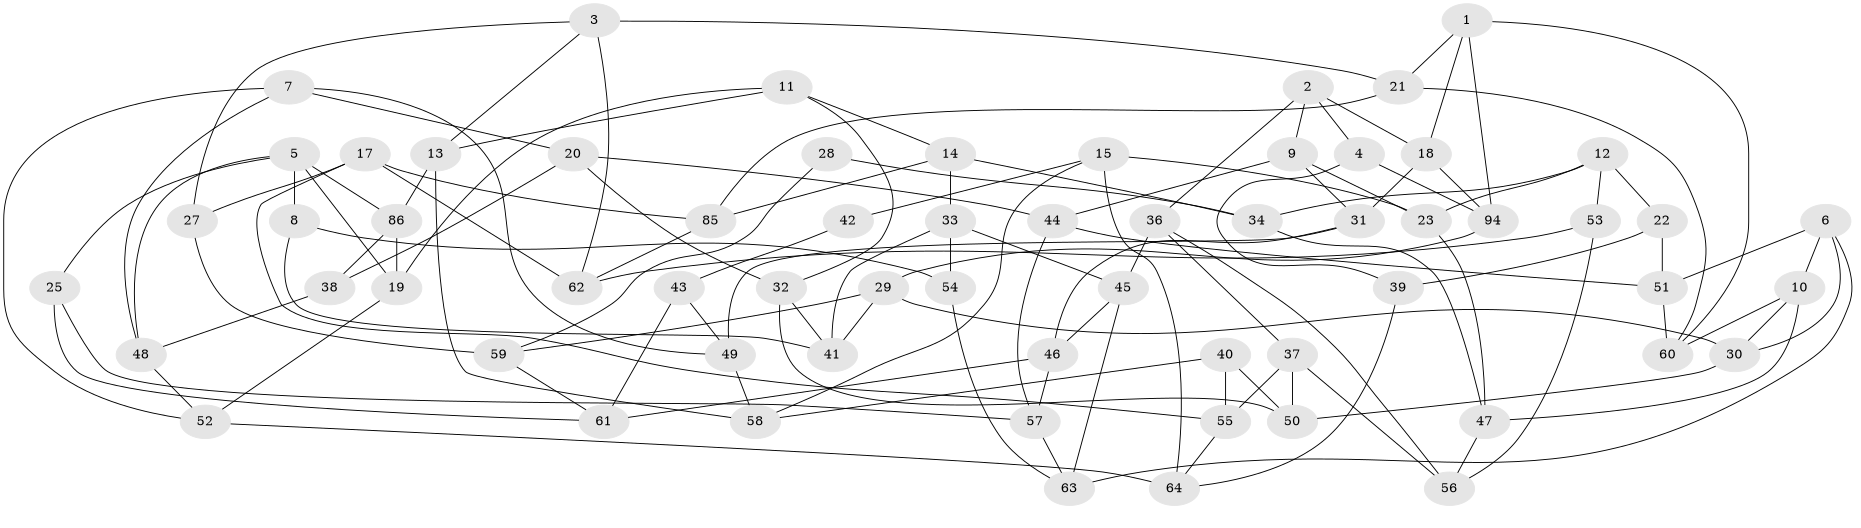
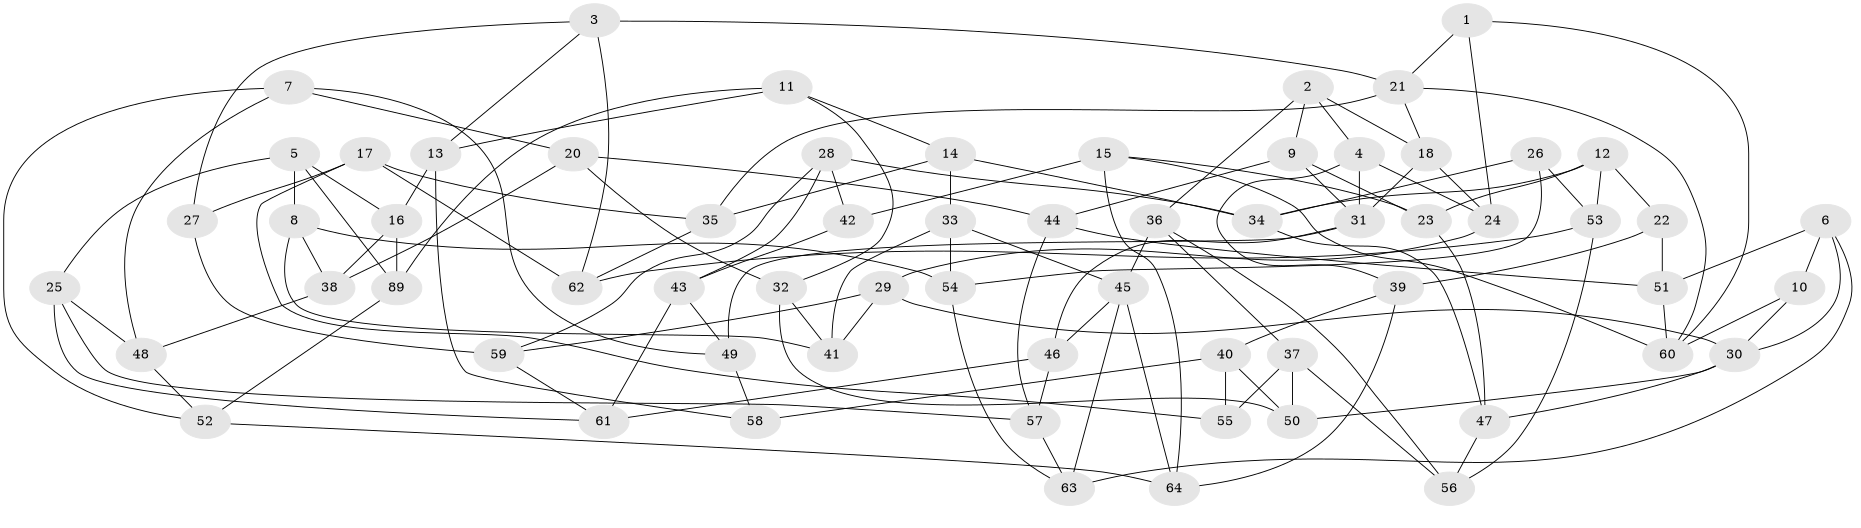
edge "1" -- "18": now "21" -- "18"
node "26": added
edge "4" -- "31": added
edge "28" -- "42": added
edge "5" -- "48": now "25" -- "48"
node "86": label "86" -> "16"
node "85": label "85" -> "35"
node "94": label "94" -> "24"
edge "28" -- "43": added
edge "8" -- "38": added
node "19": label "19" -> "89"
edge "39" -- "40": added
edge "15" -- "58": now "15" -- "60"
edge "10" -- "47": now "30" -- "47"
edge "55" -- "64": now "45" -- "64"
